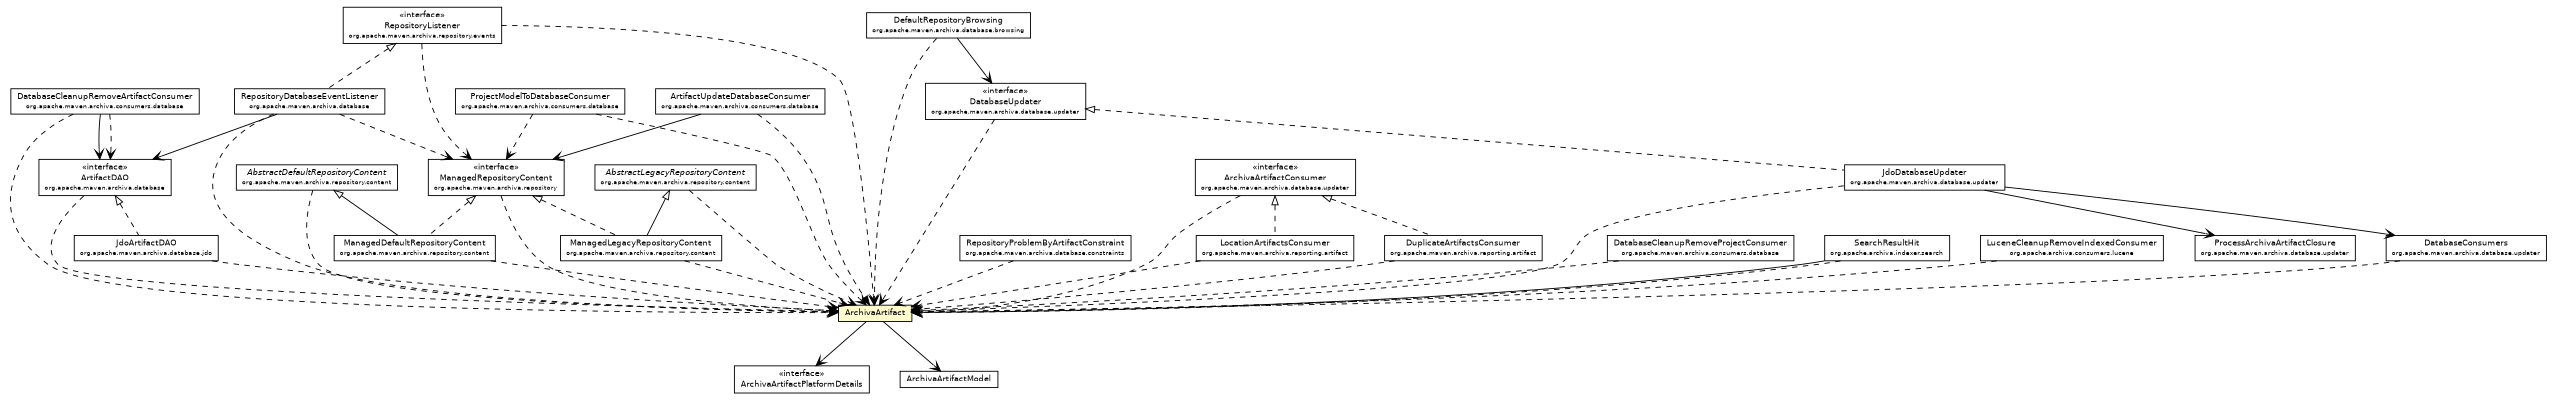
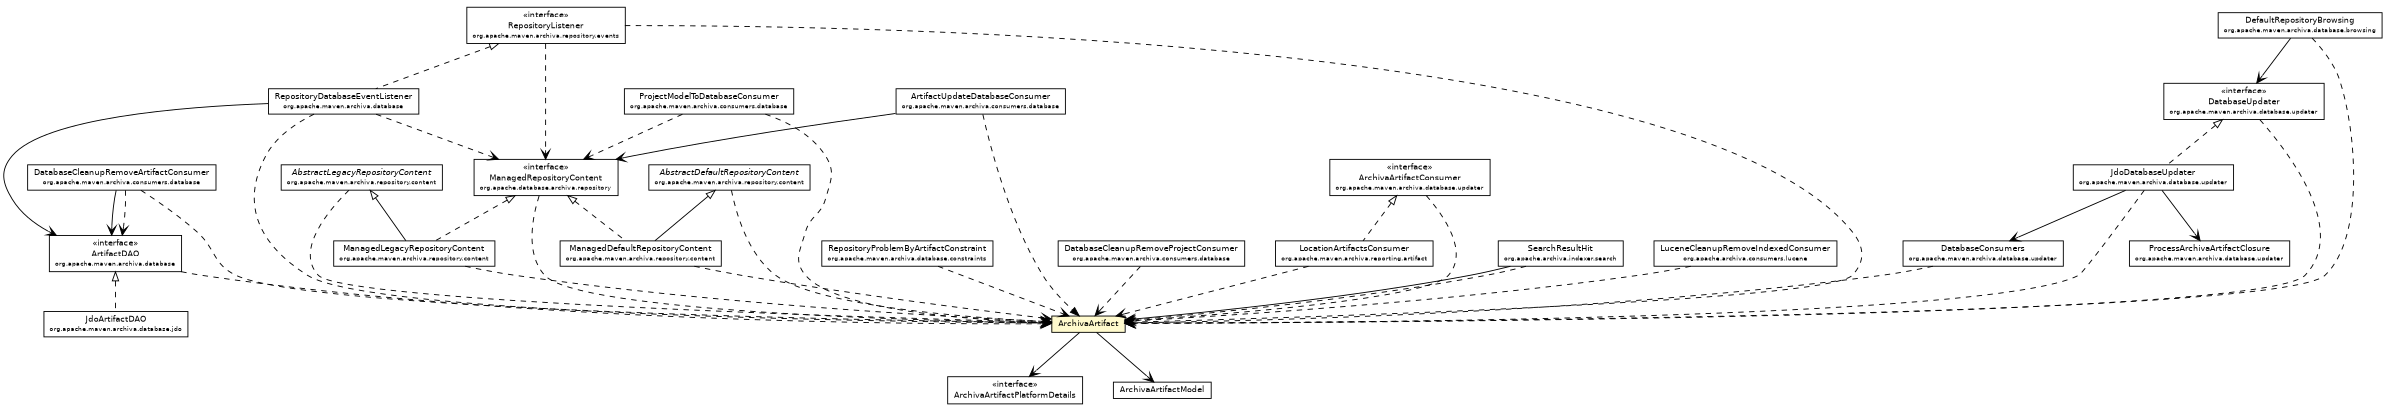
node "ManagedRepositoryContent": text "org.apache.maven.archiva.repository" -> "org.apache.database.archiva.repository"
node "DuplicateArtifactsConsumer": removed
edge "JdoArtifactDAO" -> "ArchivaArtifact": removed
